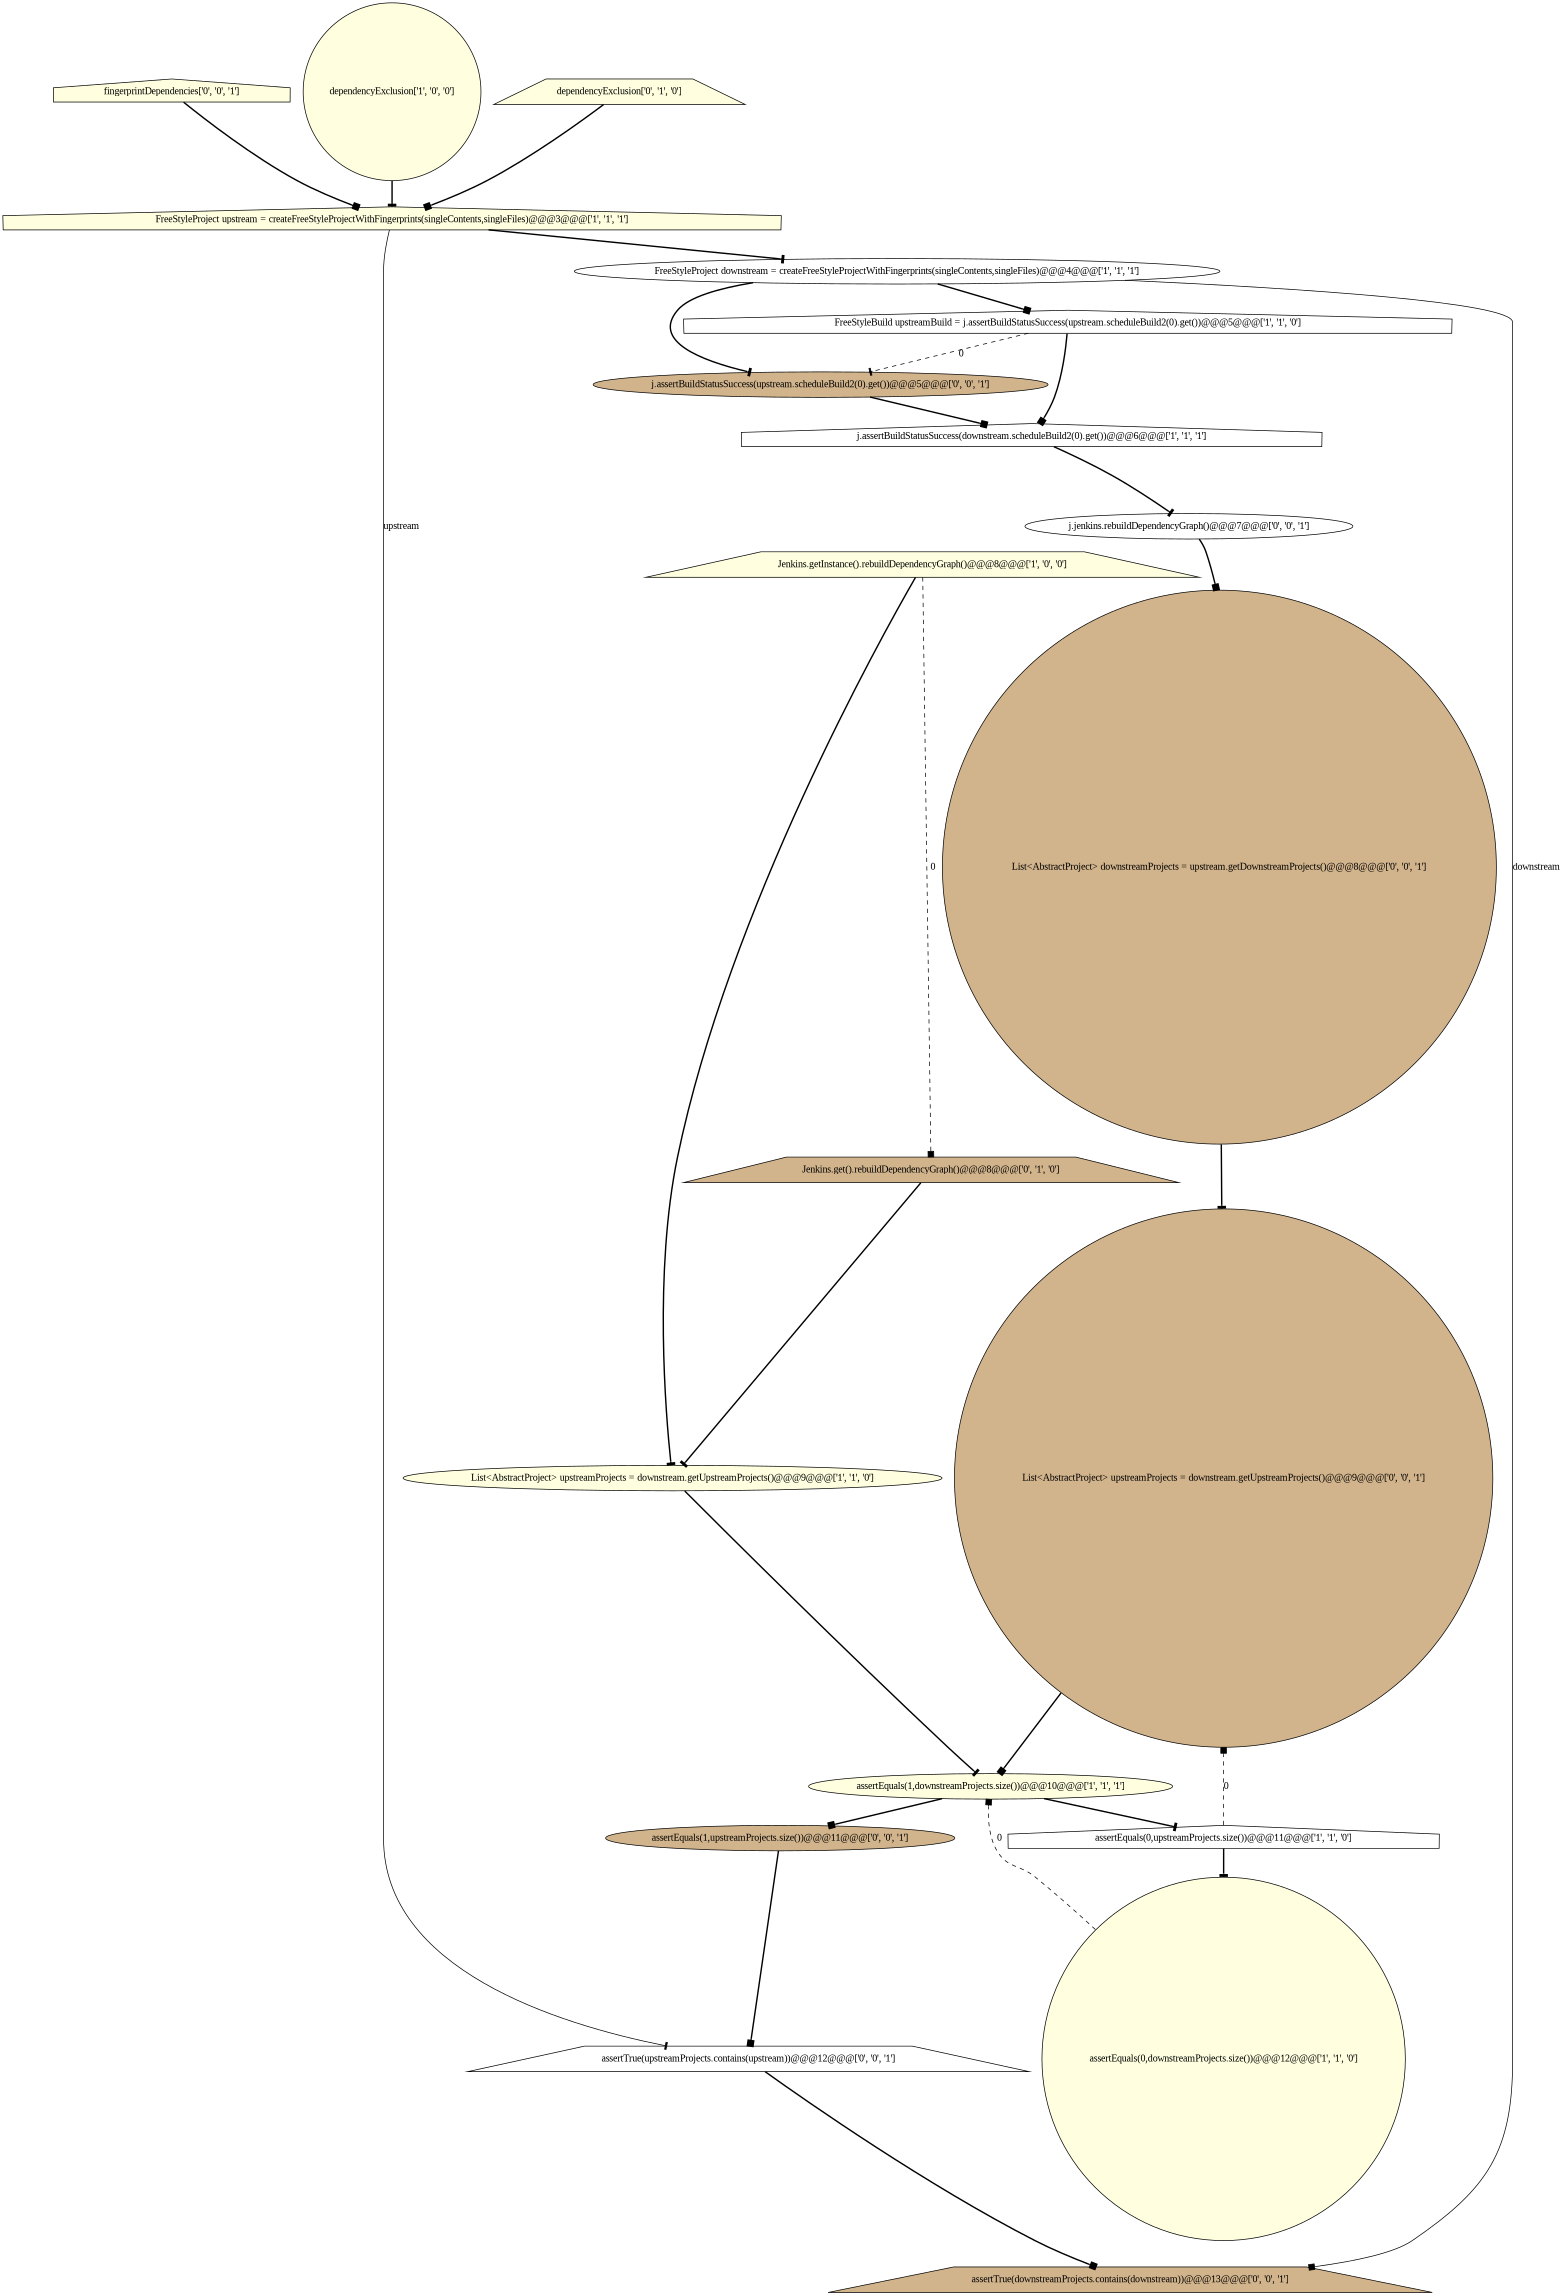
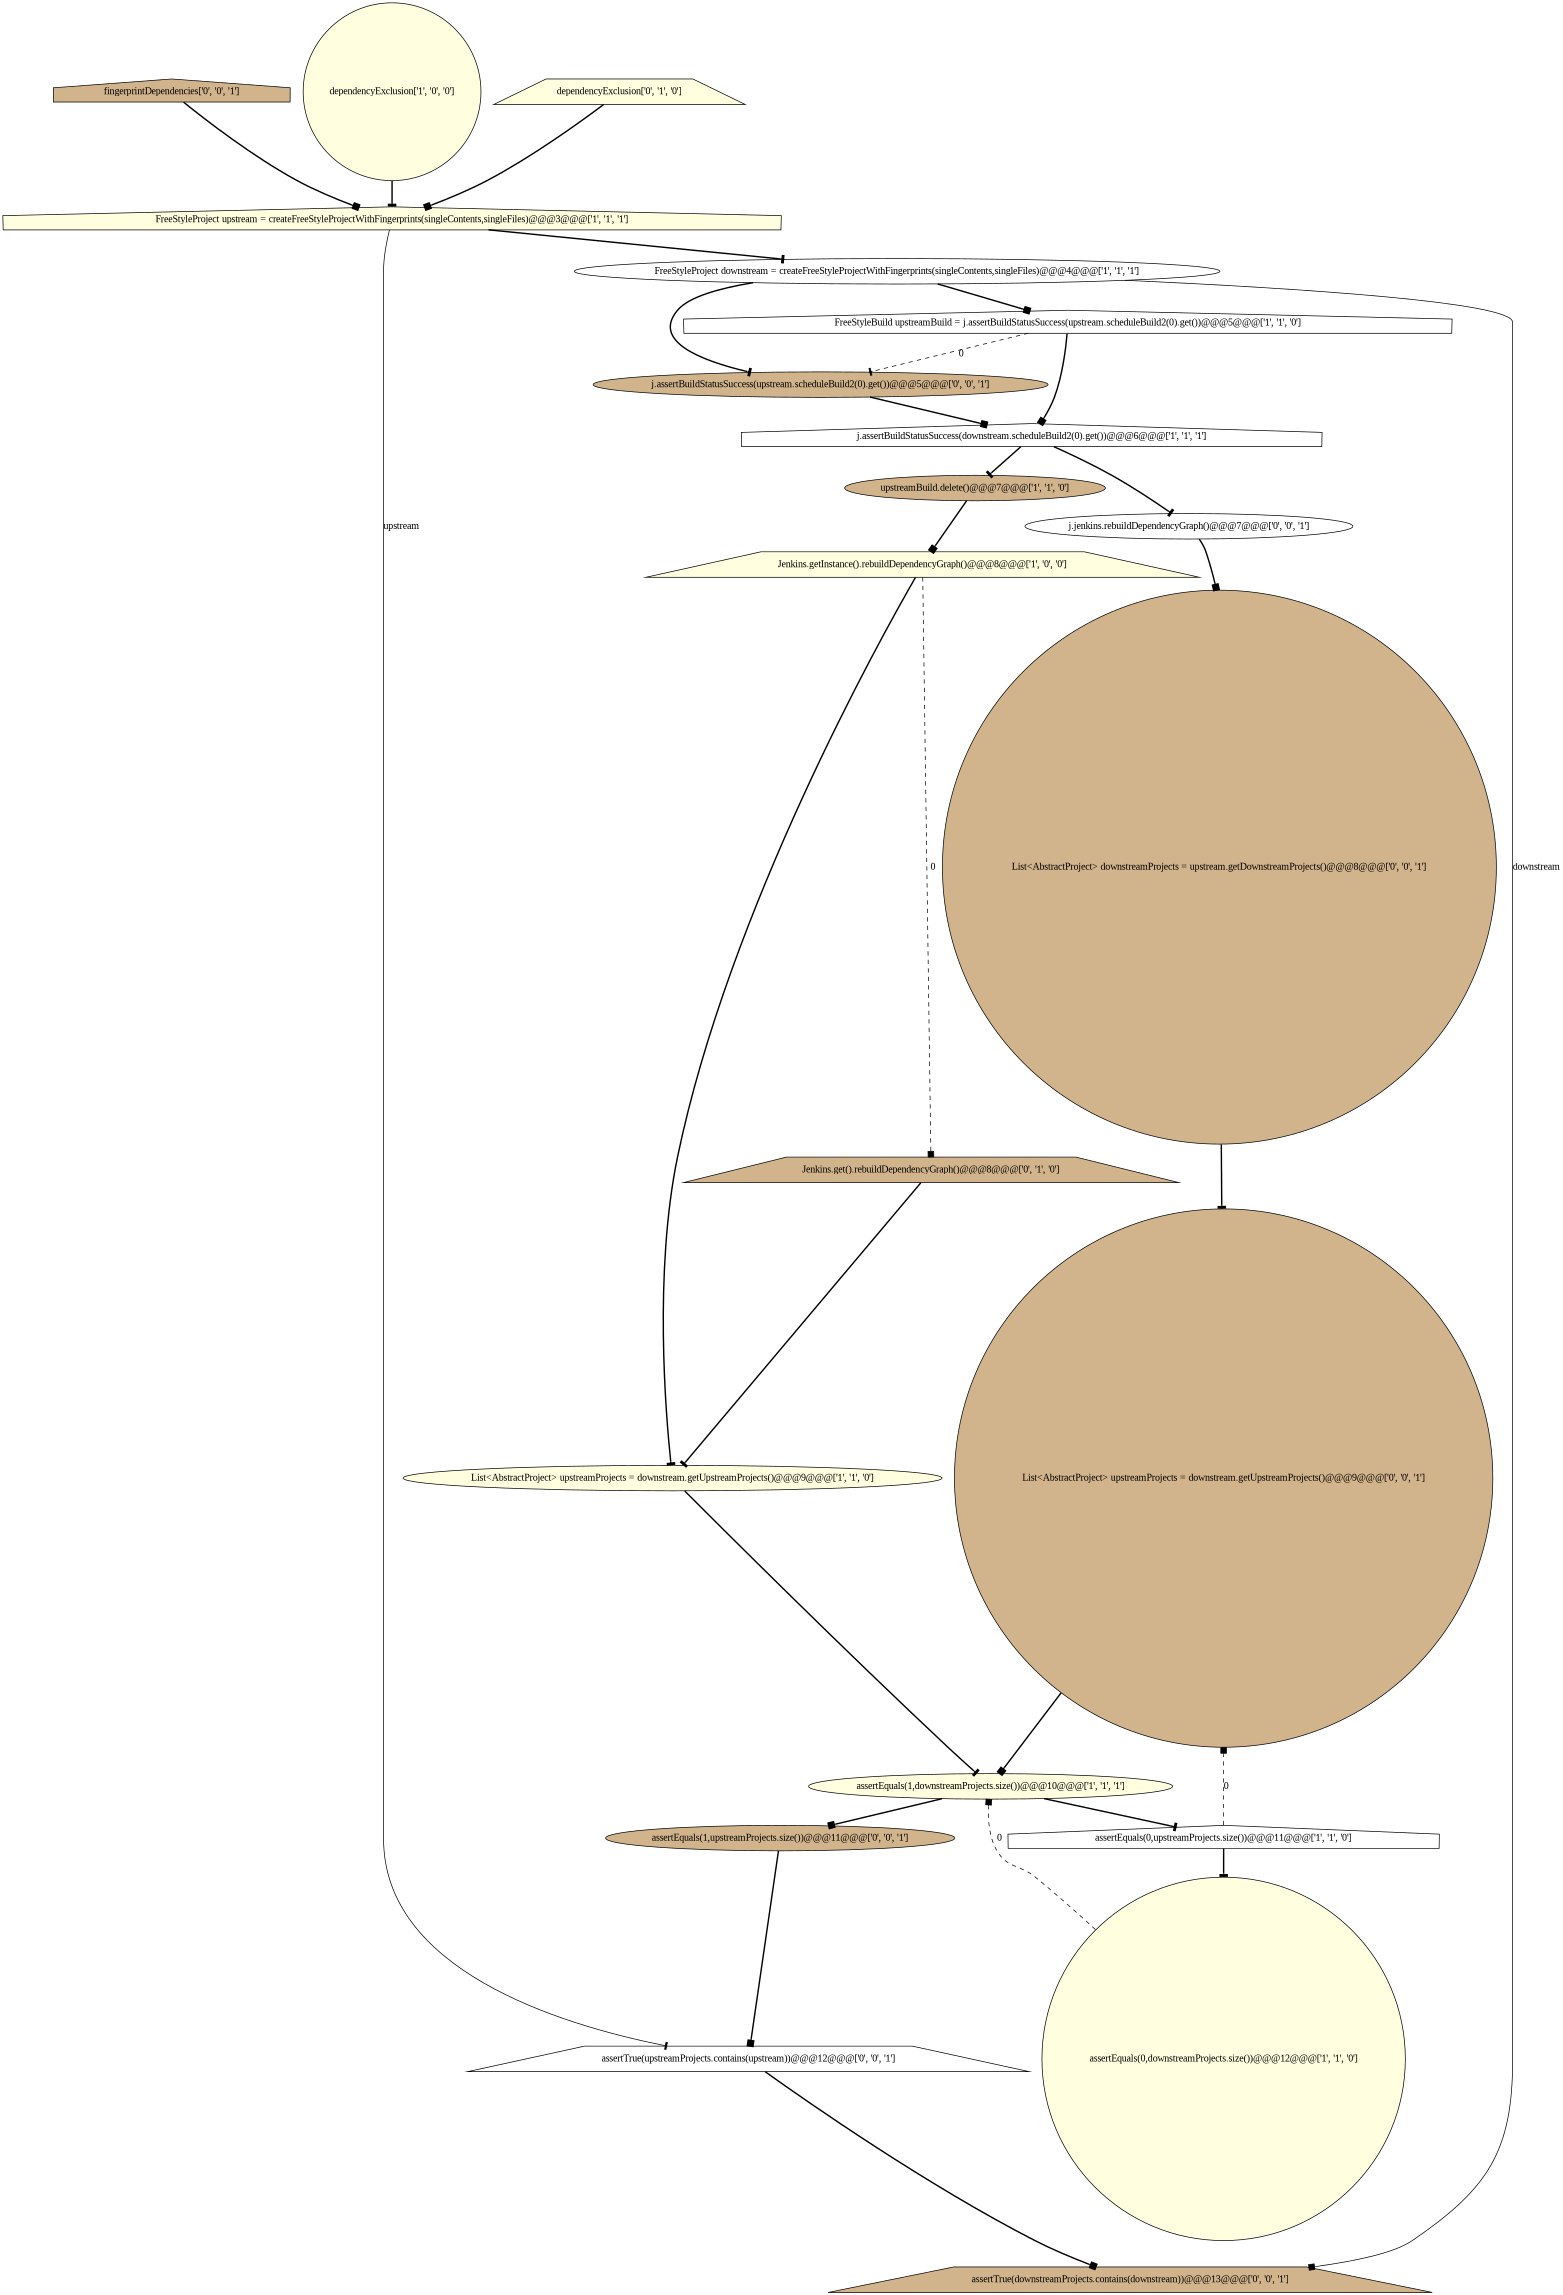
node "fingerprintDependencies['0', '0', '1']": fillcolor lightyellow -> tan
node "upstreamBuild.delete()@@@7@@@['1', '1', '0']": added
